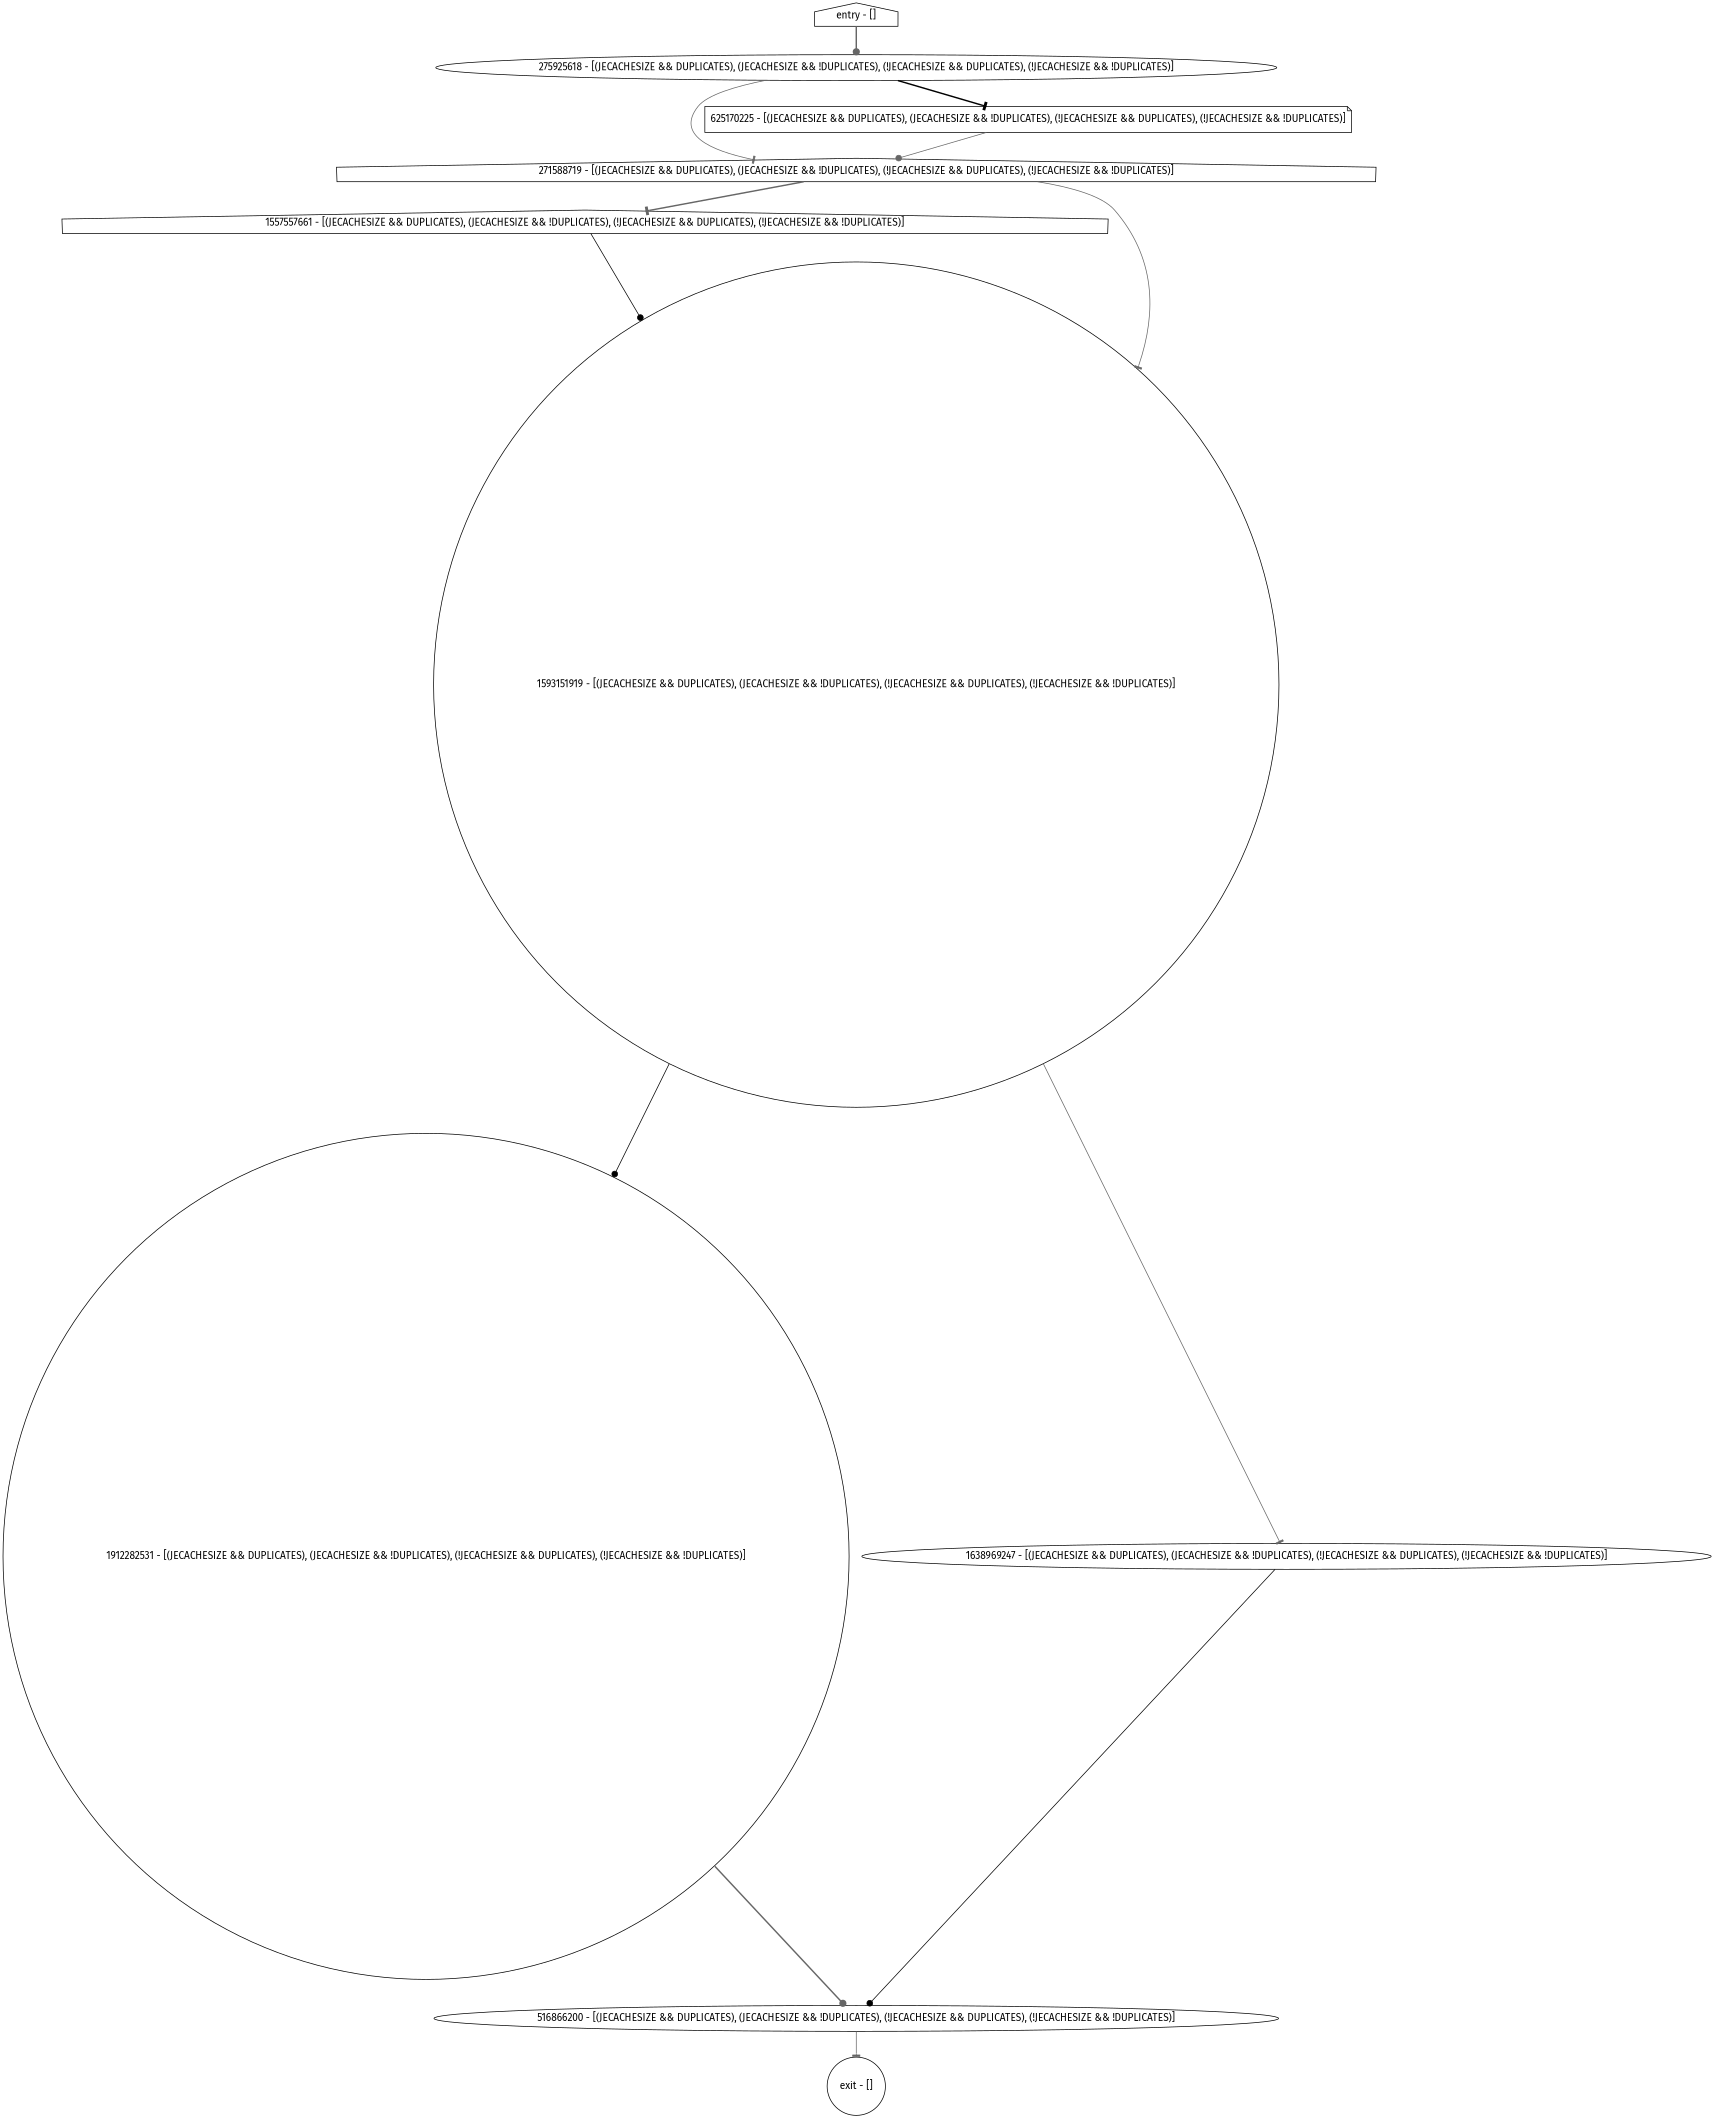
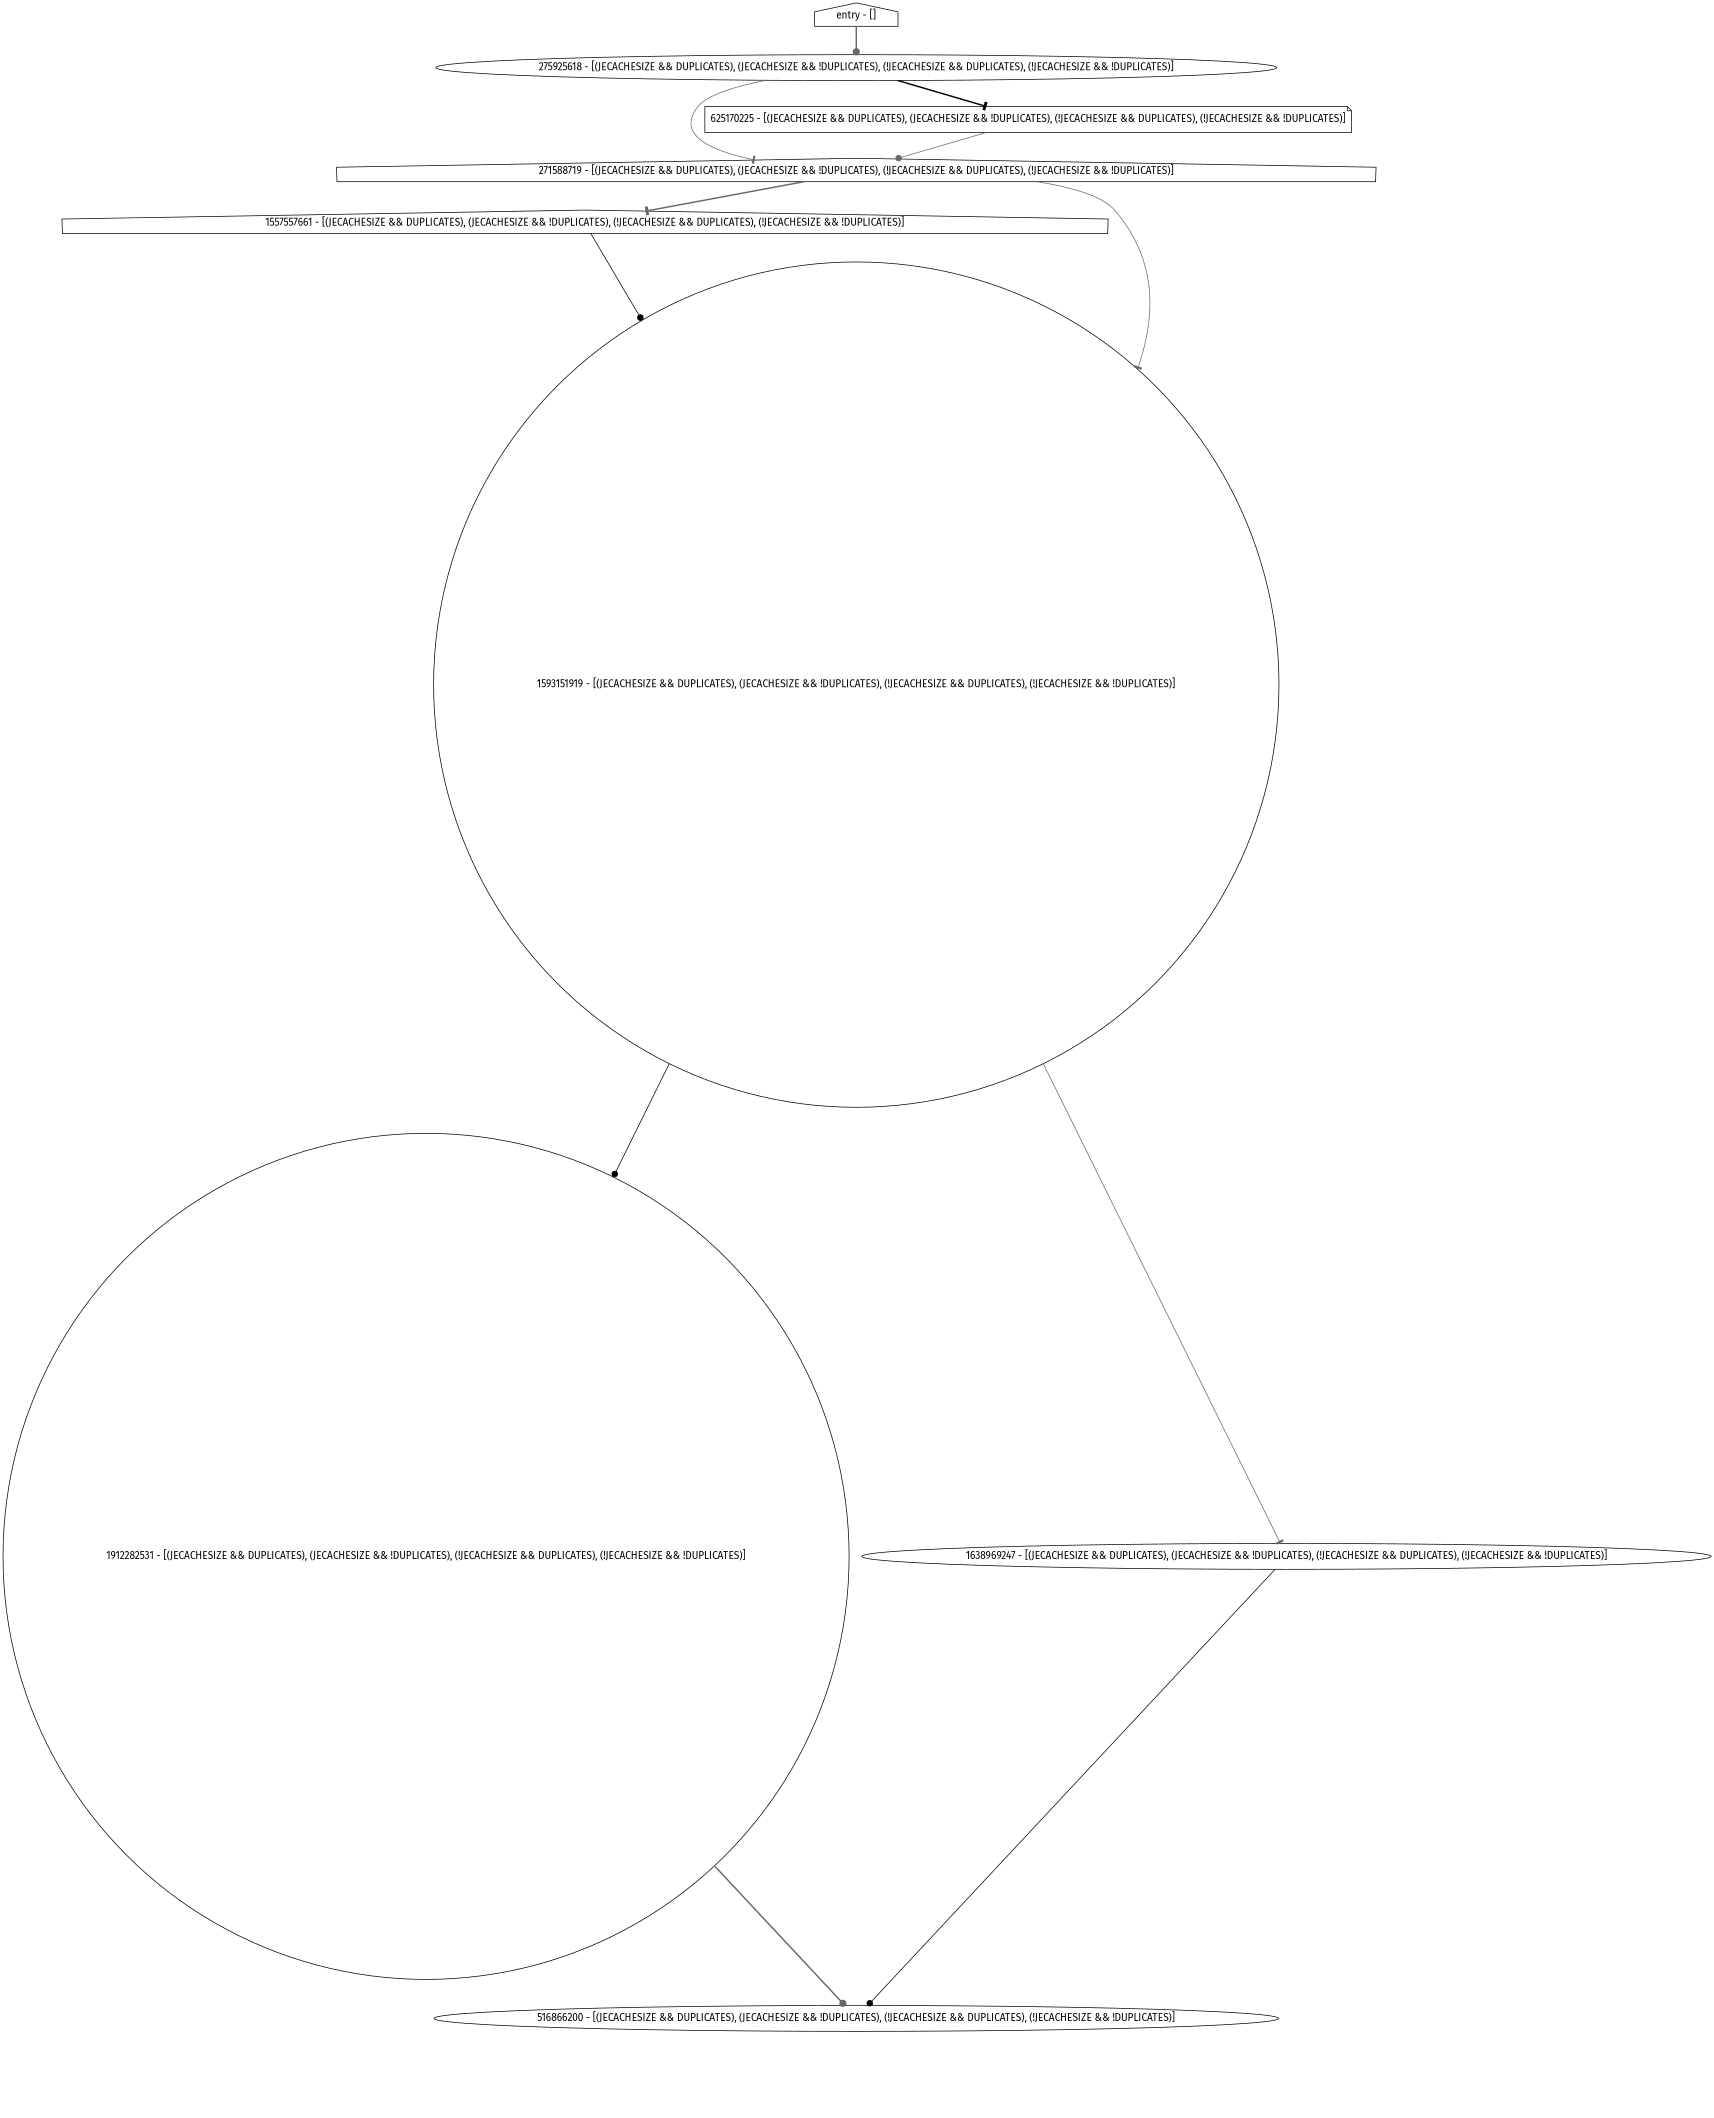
node "exit - []": removed
